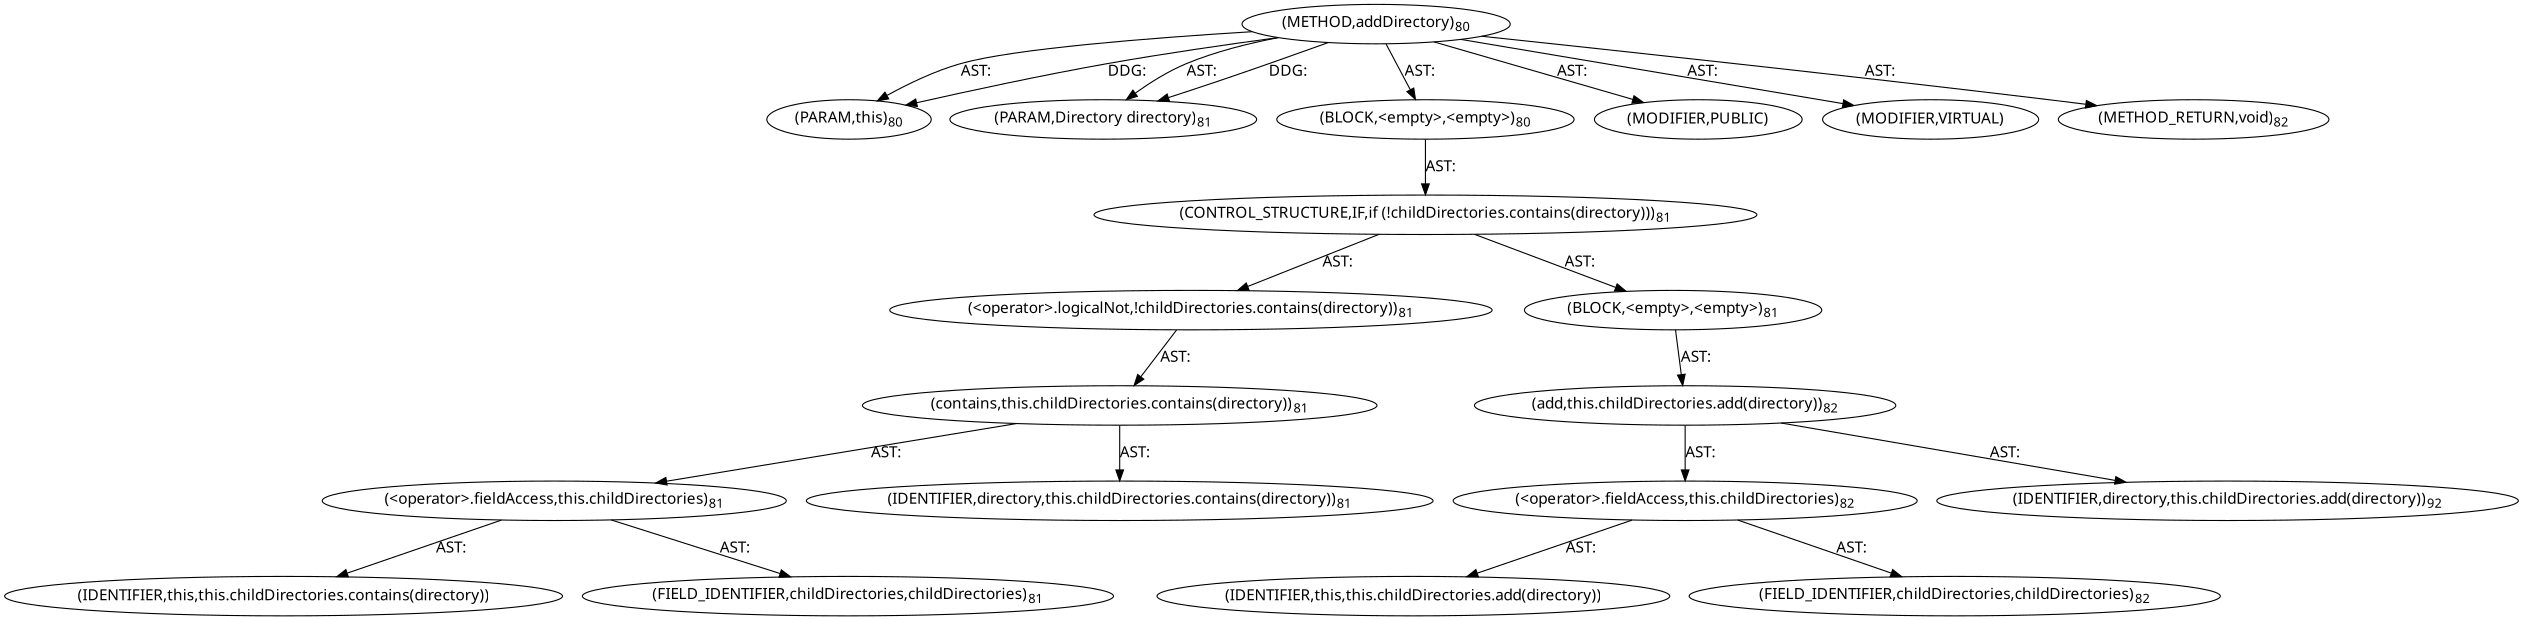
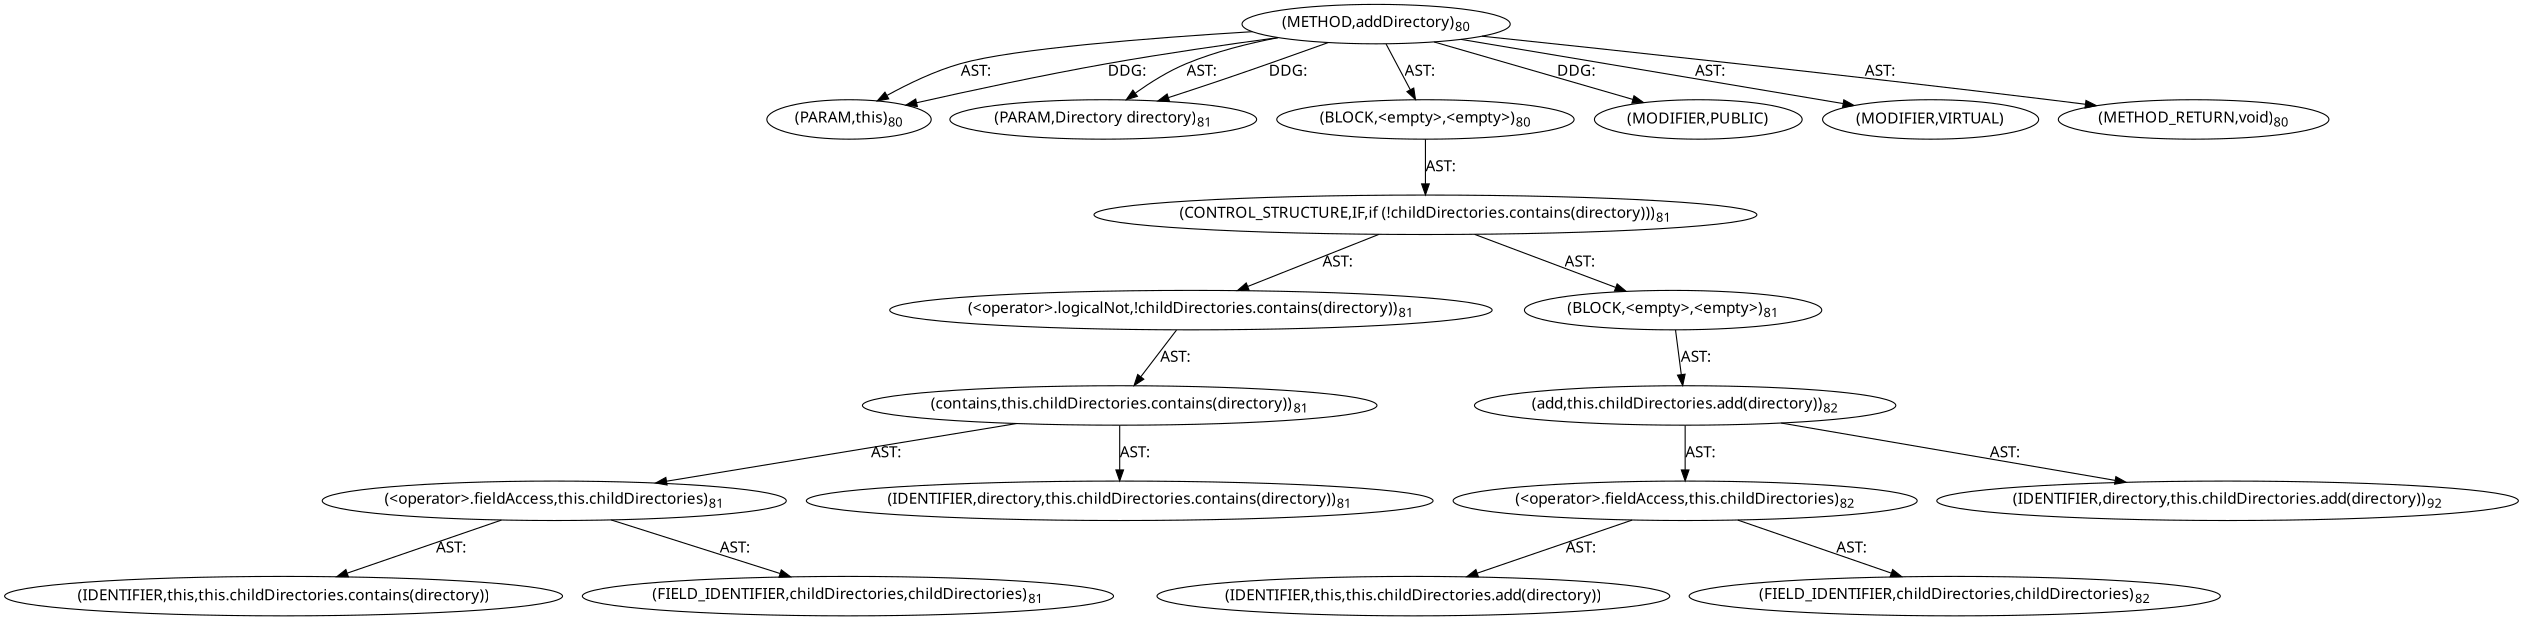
edge "(METHOD,addDirectory)" -> "(MODIFIER,PUBLIC)": label "AST: " -> "DDG: "
node "(METHOD_RETURN,void)": text "82" -> "80"
